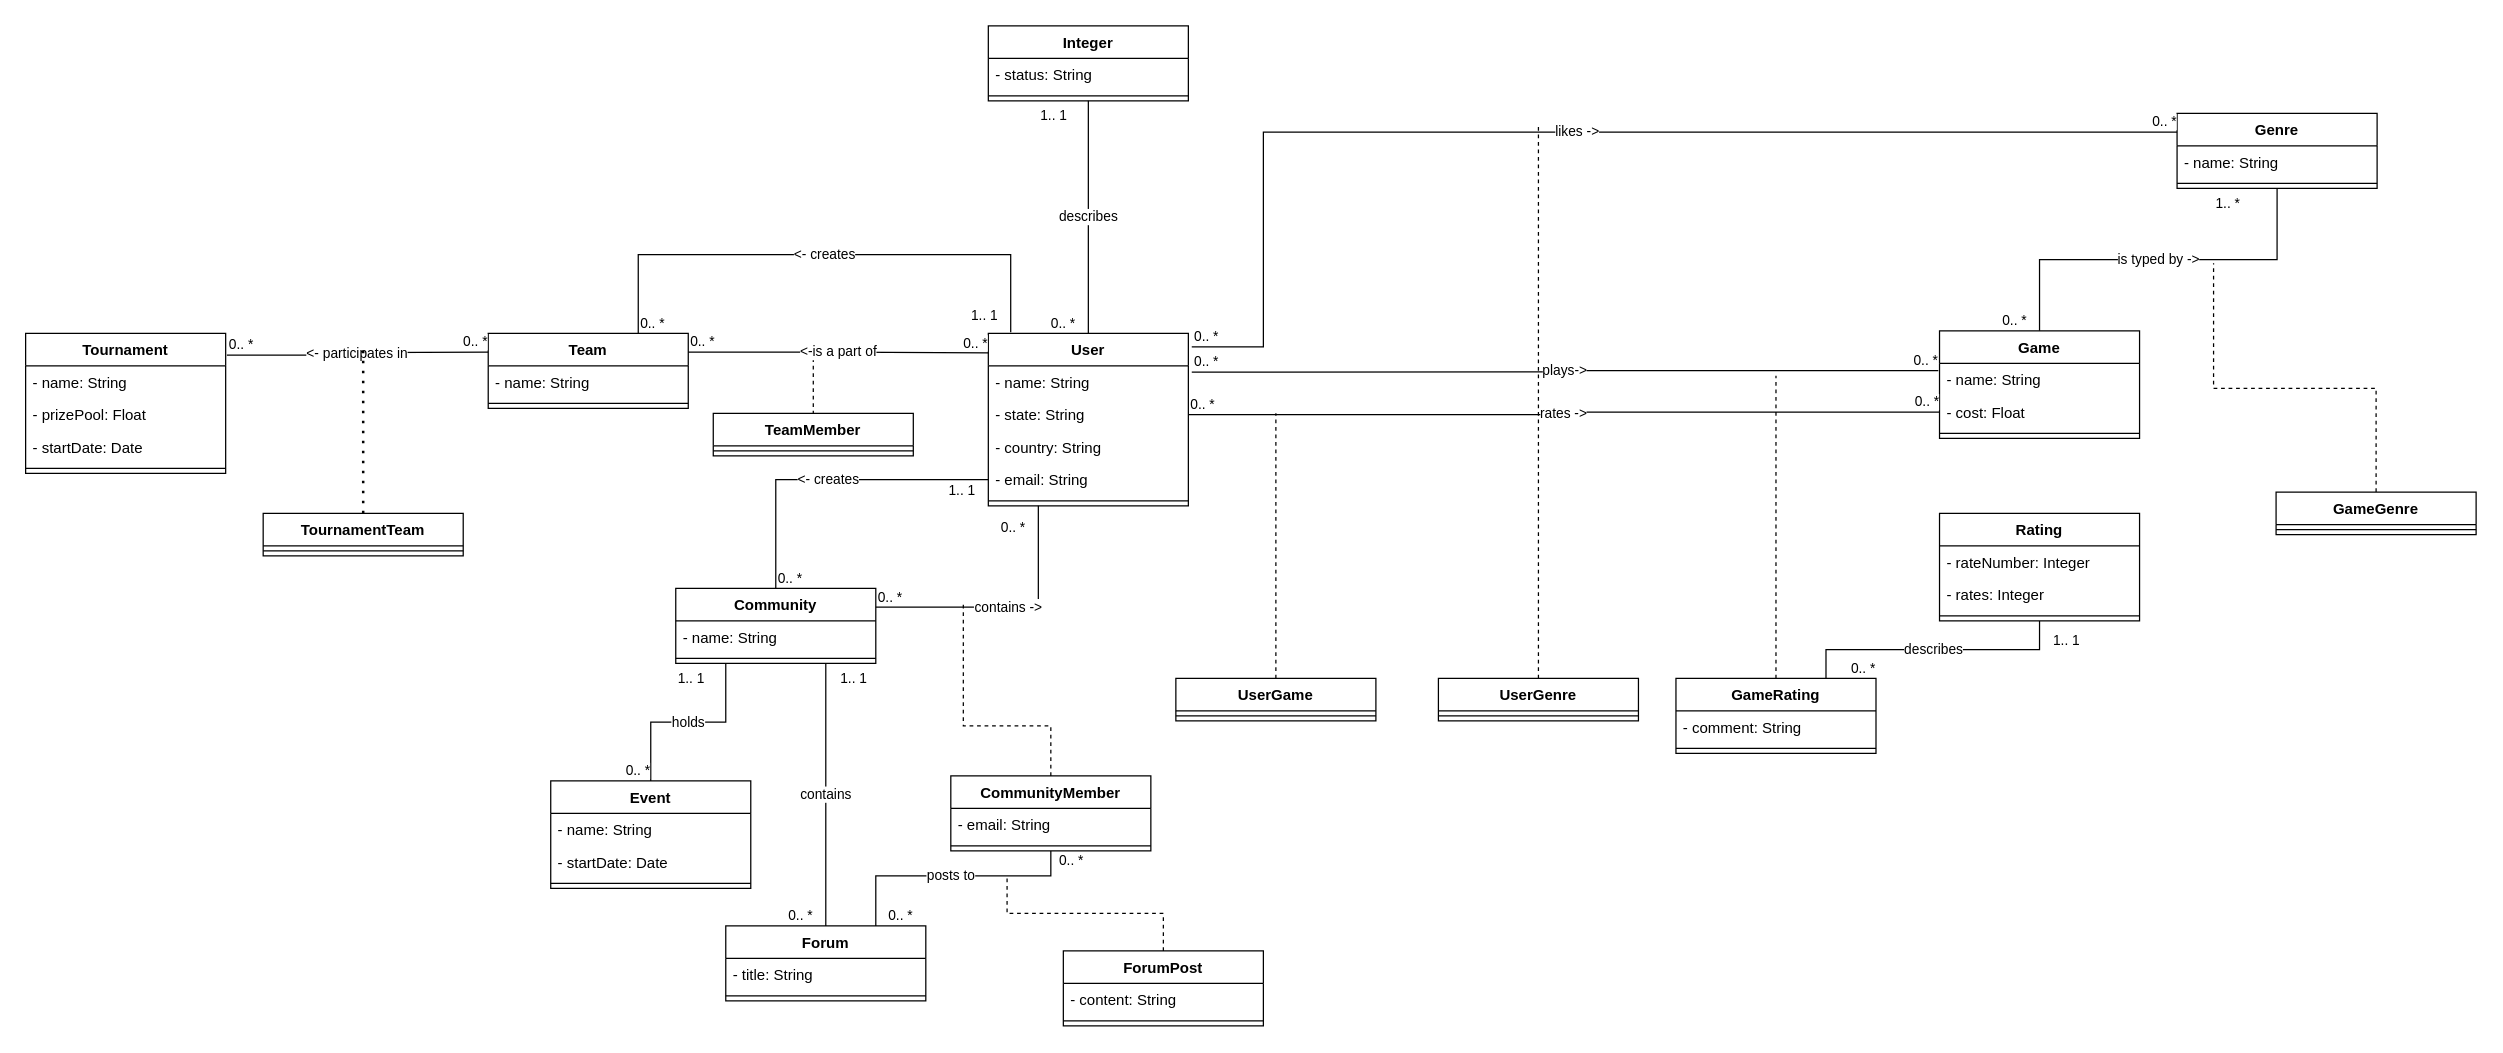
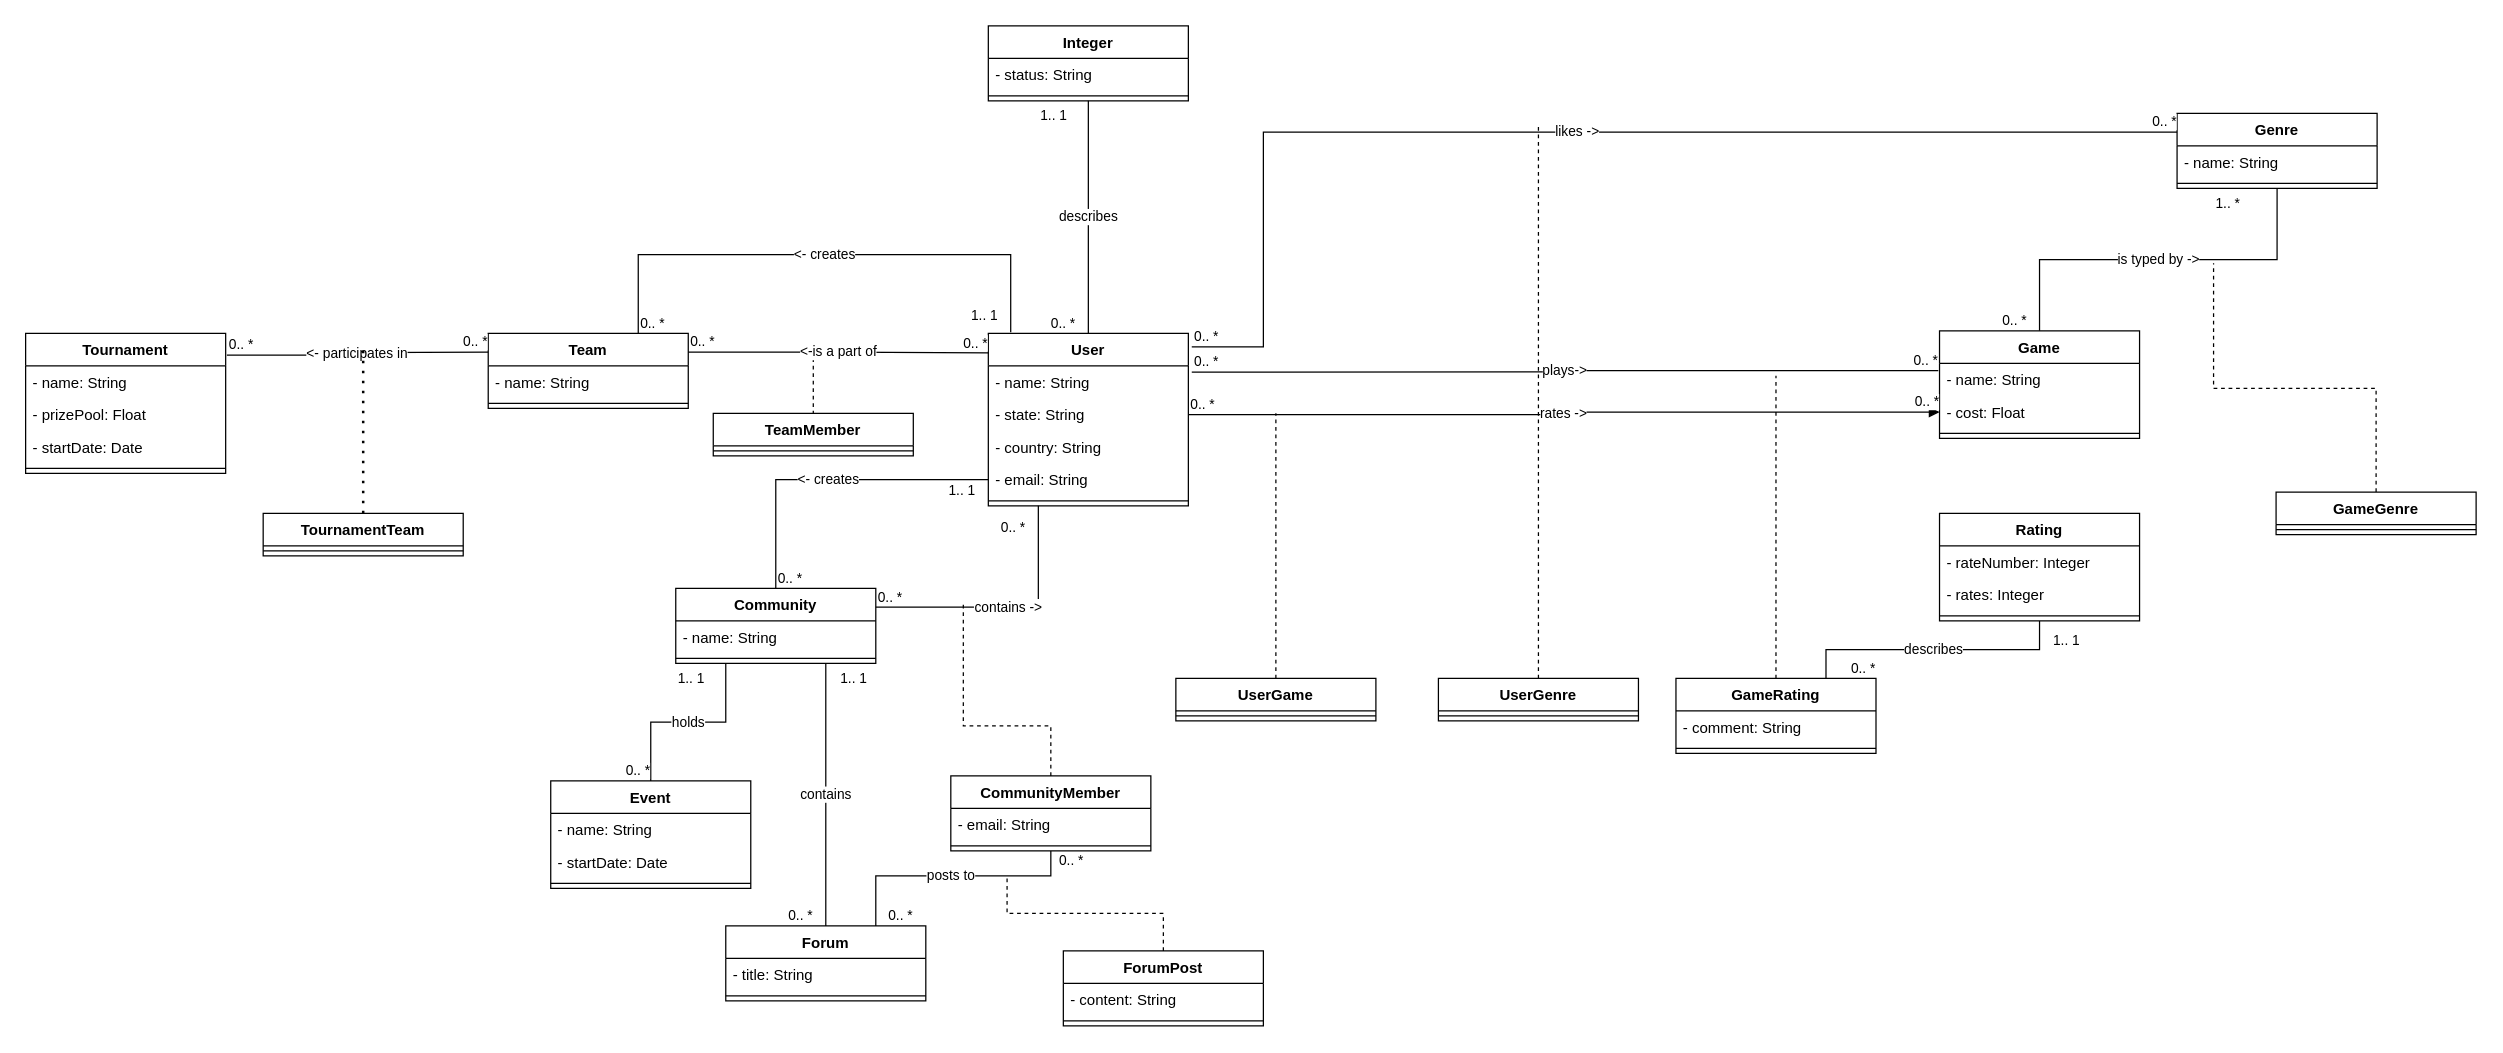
edge "- cost: Float" -- "- state: String": arrowhead none -> block
